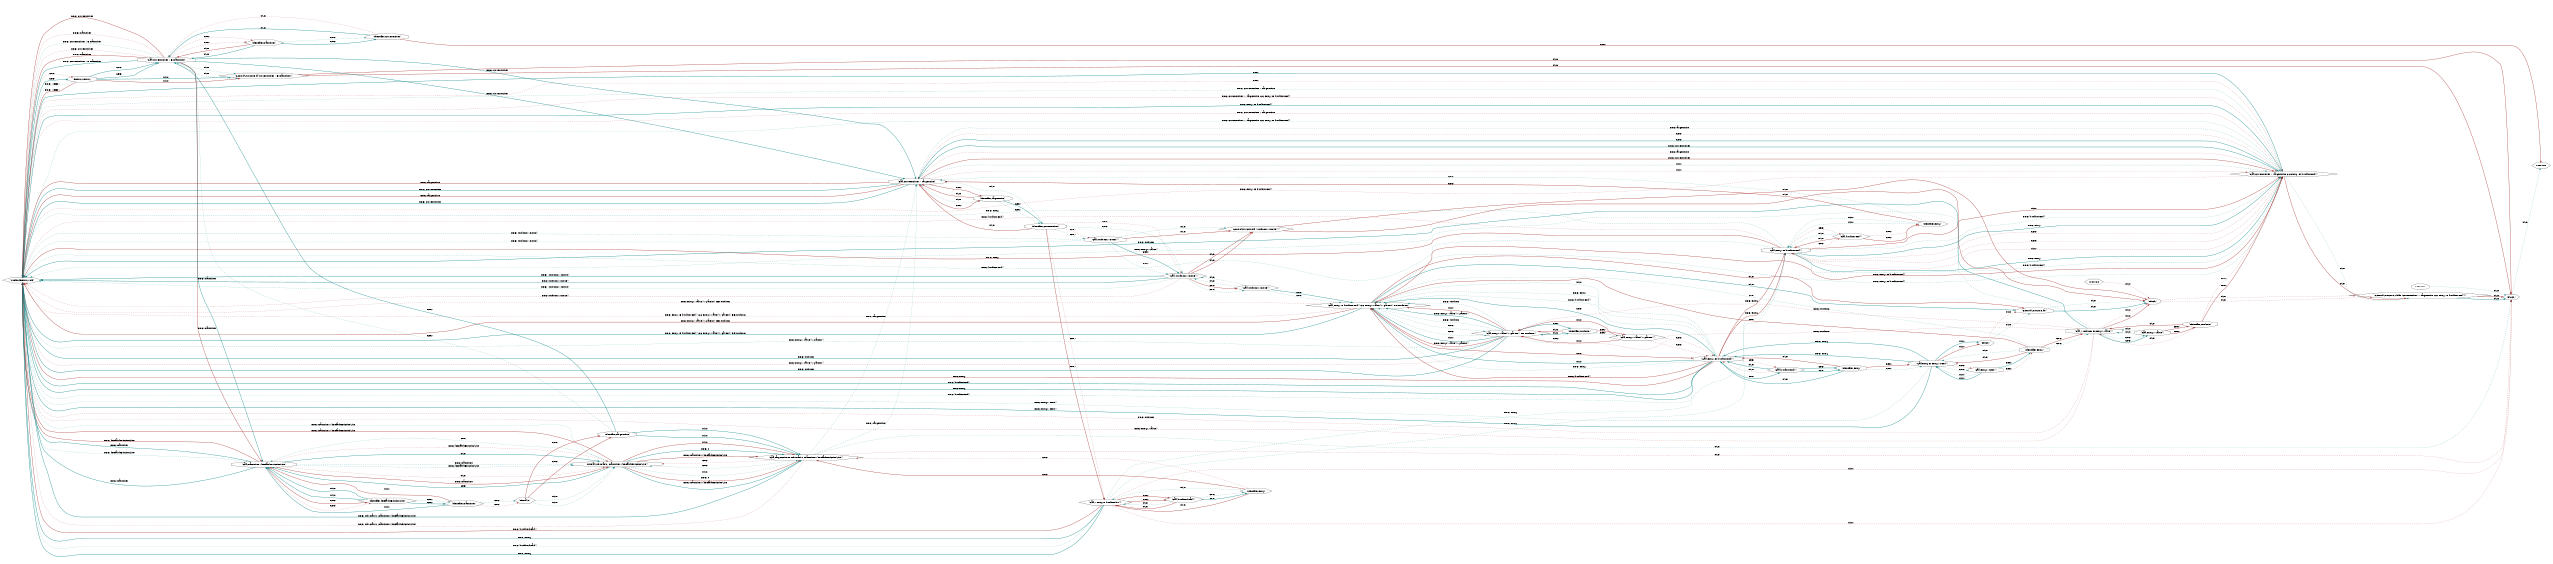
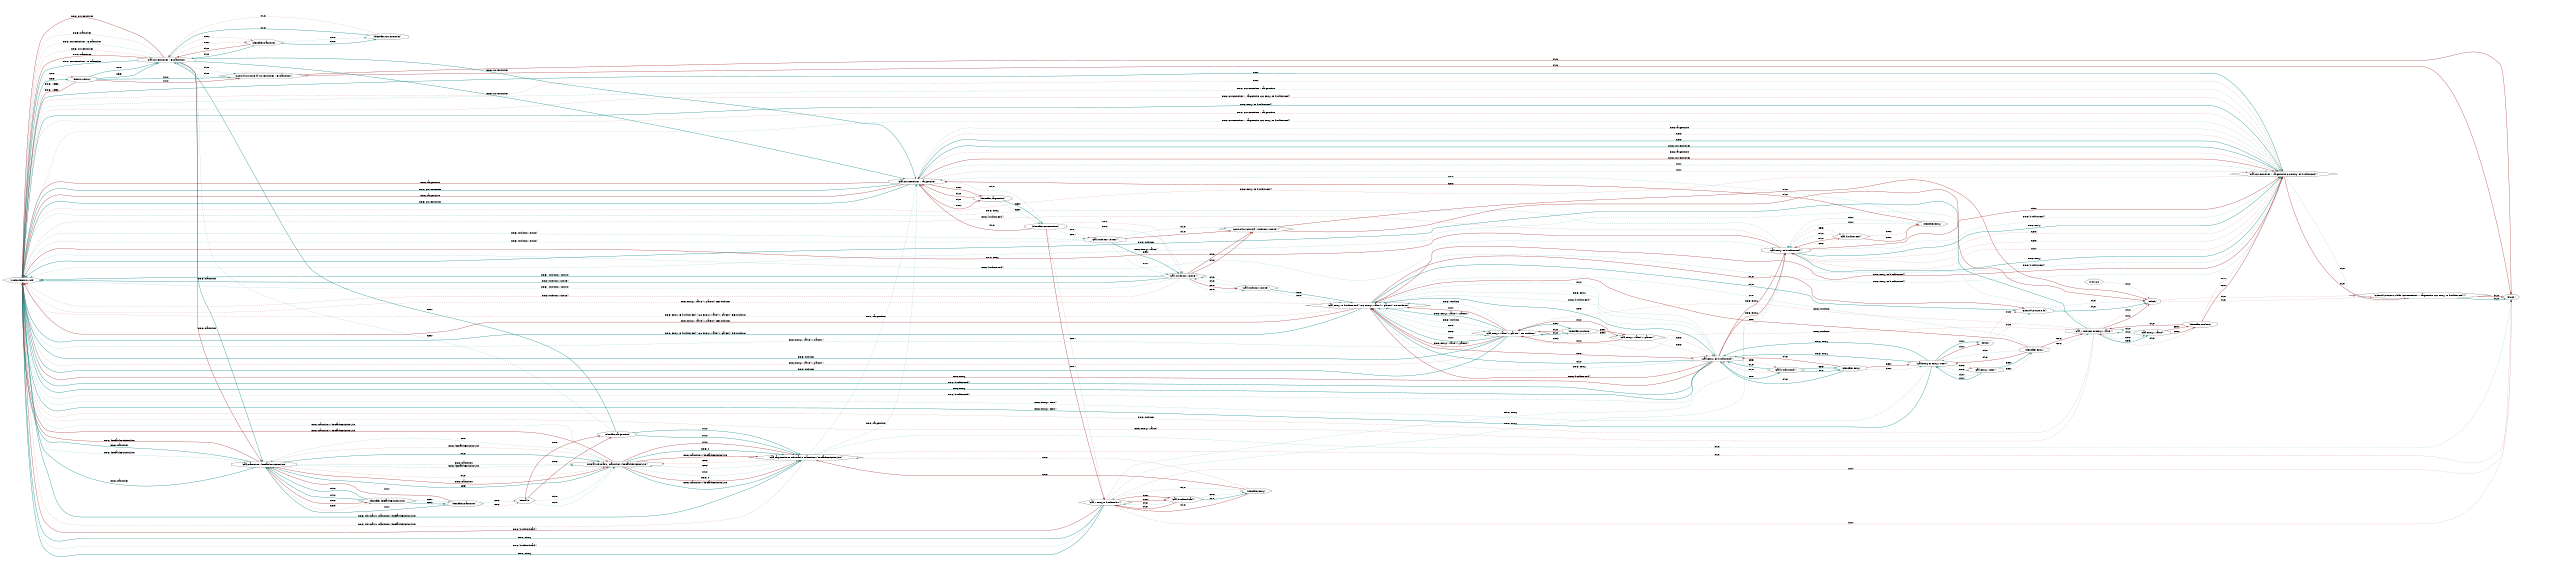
node "1000100": removed
node "1000107": removed
